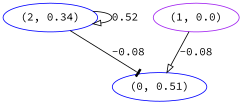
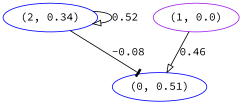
edge "(1, 0.0)" -> "(0, 0.51)": label "-0.08" -> "0.46"
